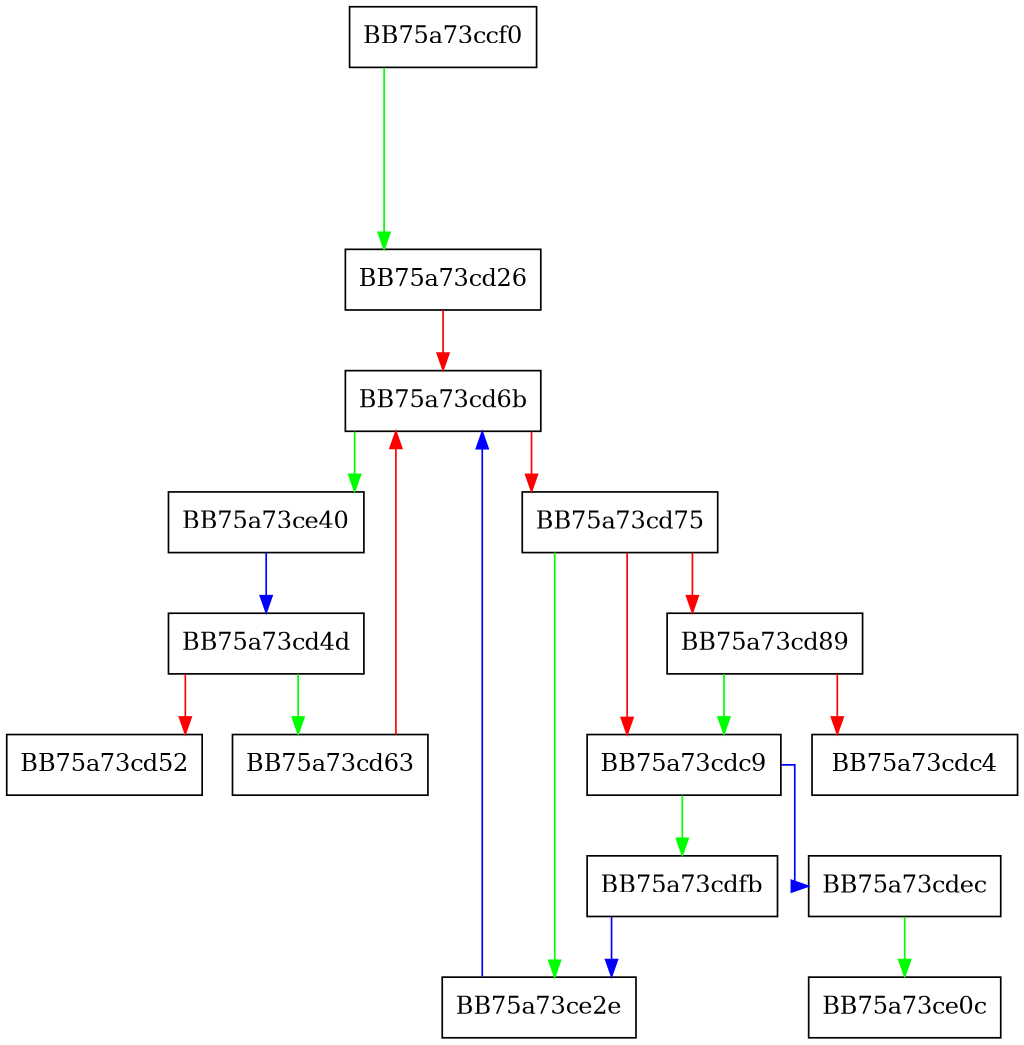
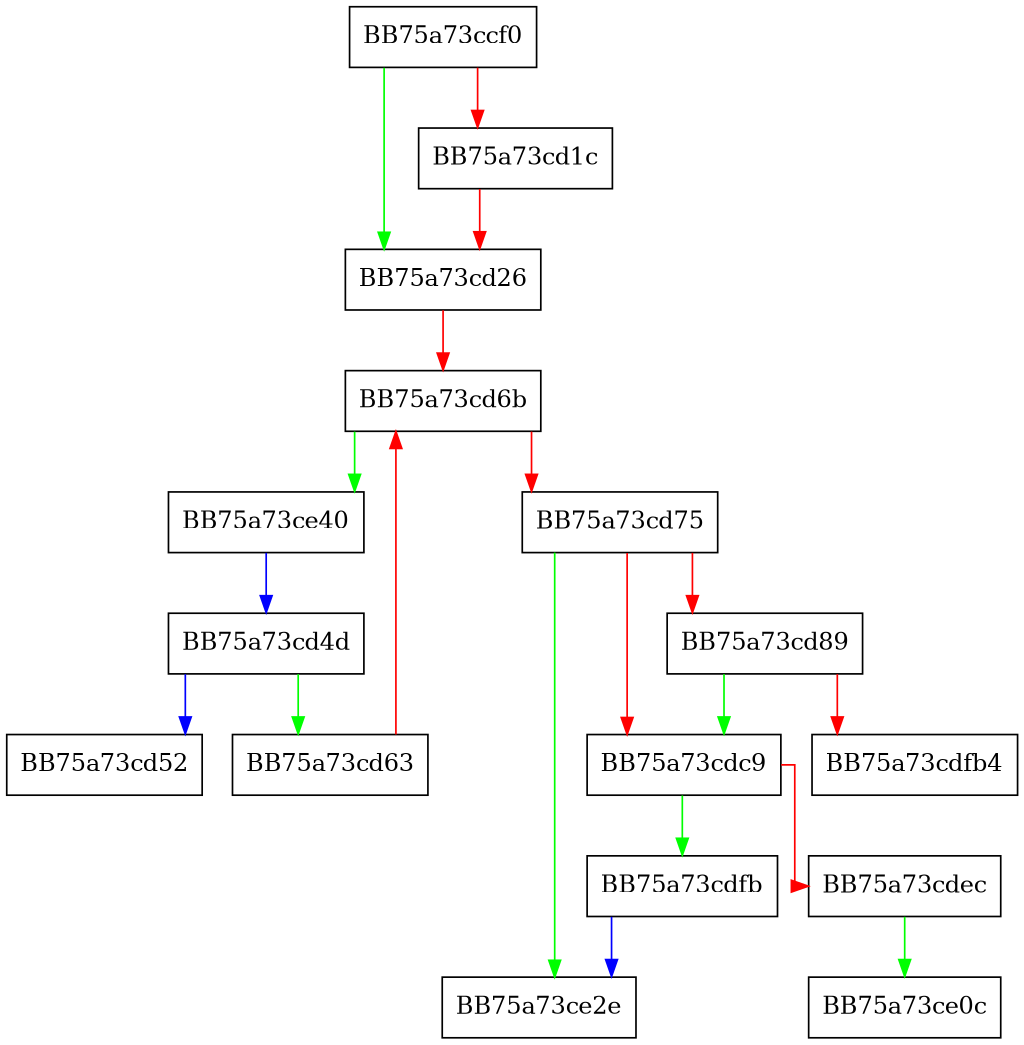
node "BB75a73cd1c": added
edge "BB75a73cd4d" -> "BB75a73cd52": color red -> blue
edge "BB75a73ce2e" -> "BB75a73cd6b": removed
node "BB75a73cdc4": label "BB75a73cdc4" -> "BB75a73cdfb4"
edge "BB75a73cdc9" -> "BB75a73cdec": color blue -> red
